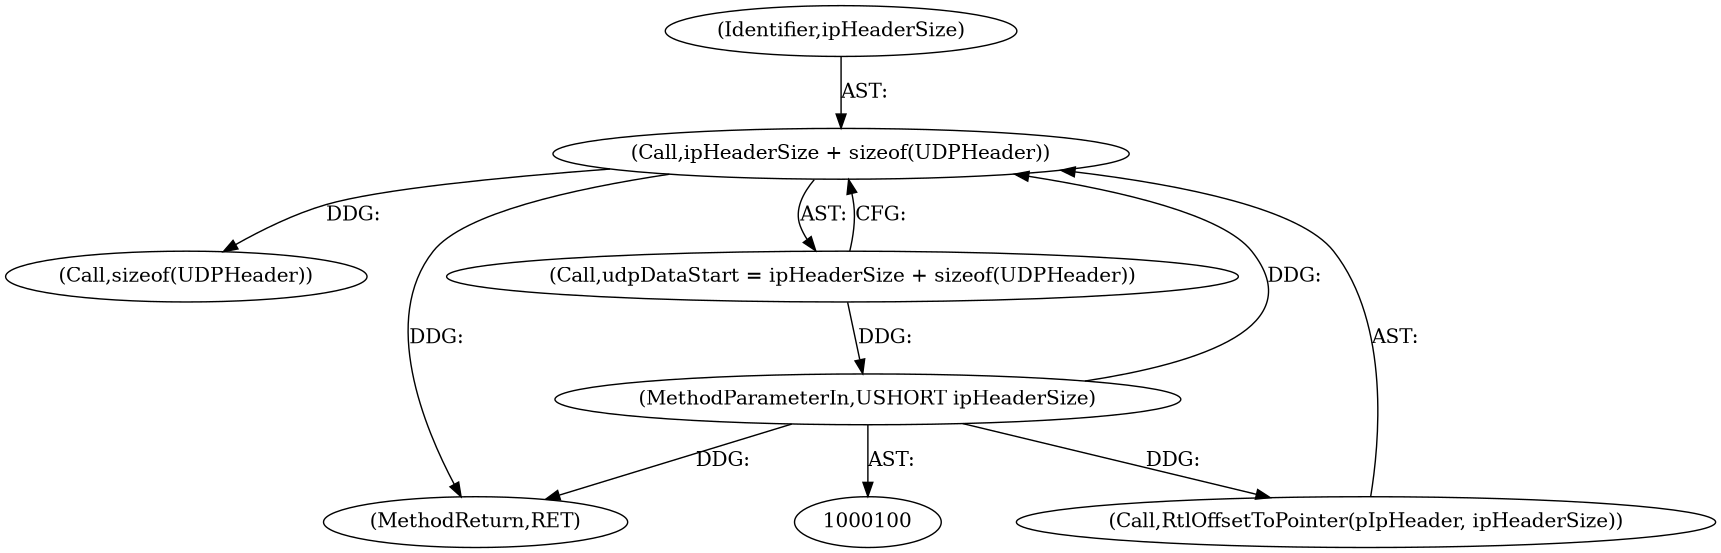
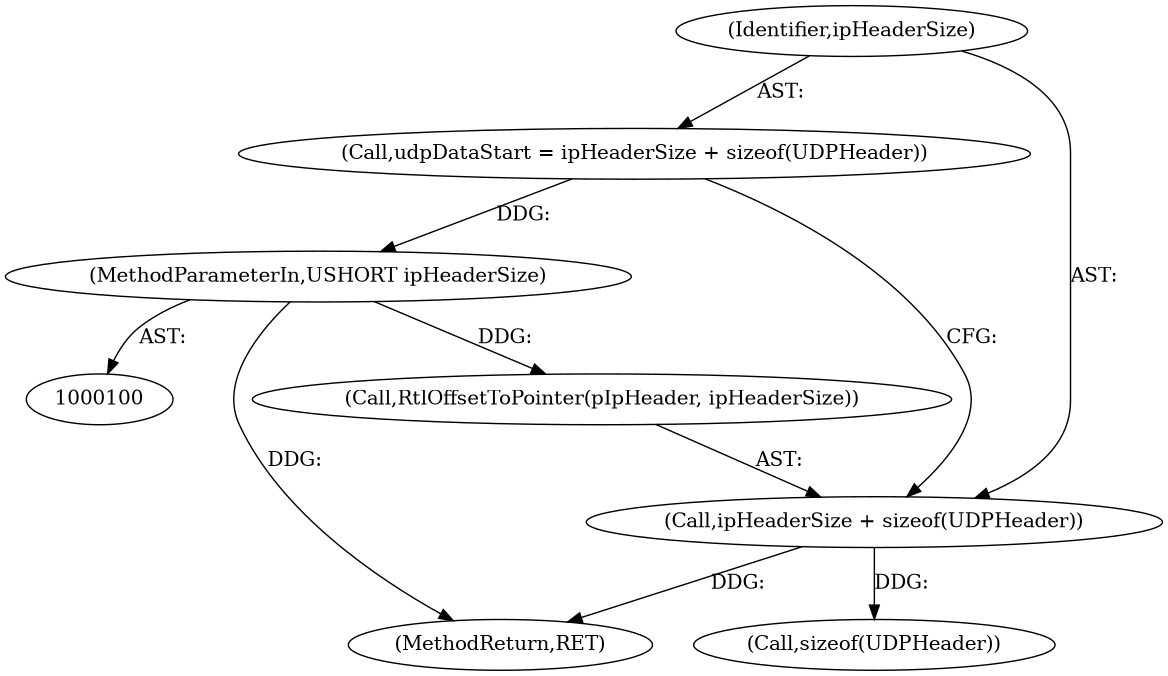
edge "(Call,ipHeaderSize + sizeof(UDPHeader))" -> "(Call,udpDataStart = ipHeaderSize + sizeof(UDPHeader))": now "(Identifier,ipHeaderSize)" -> "(Call,udpDataStart = ipHeaderSize + sizeof(UDPHeader))"
edge "(MethodParameterIn,USHORT ipHeaderSize)" -> "(Call,ipHeaderSize + sizeof(UDPHeader))": removed, label "DDG:"
